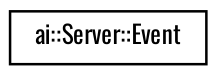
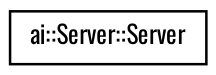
node "ai::Server::Event": label "ai::Server::Event" -> "ai::Server::Server"
